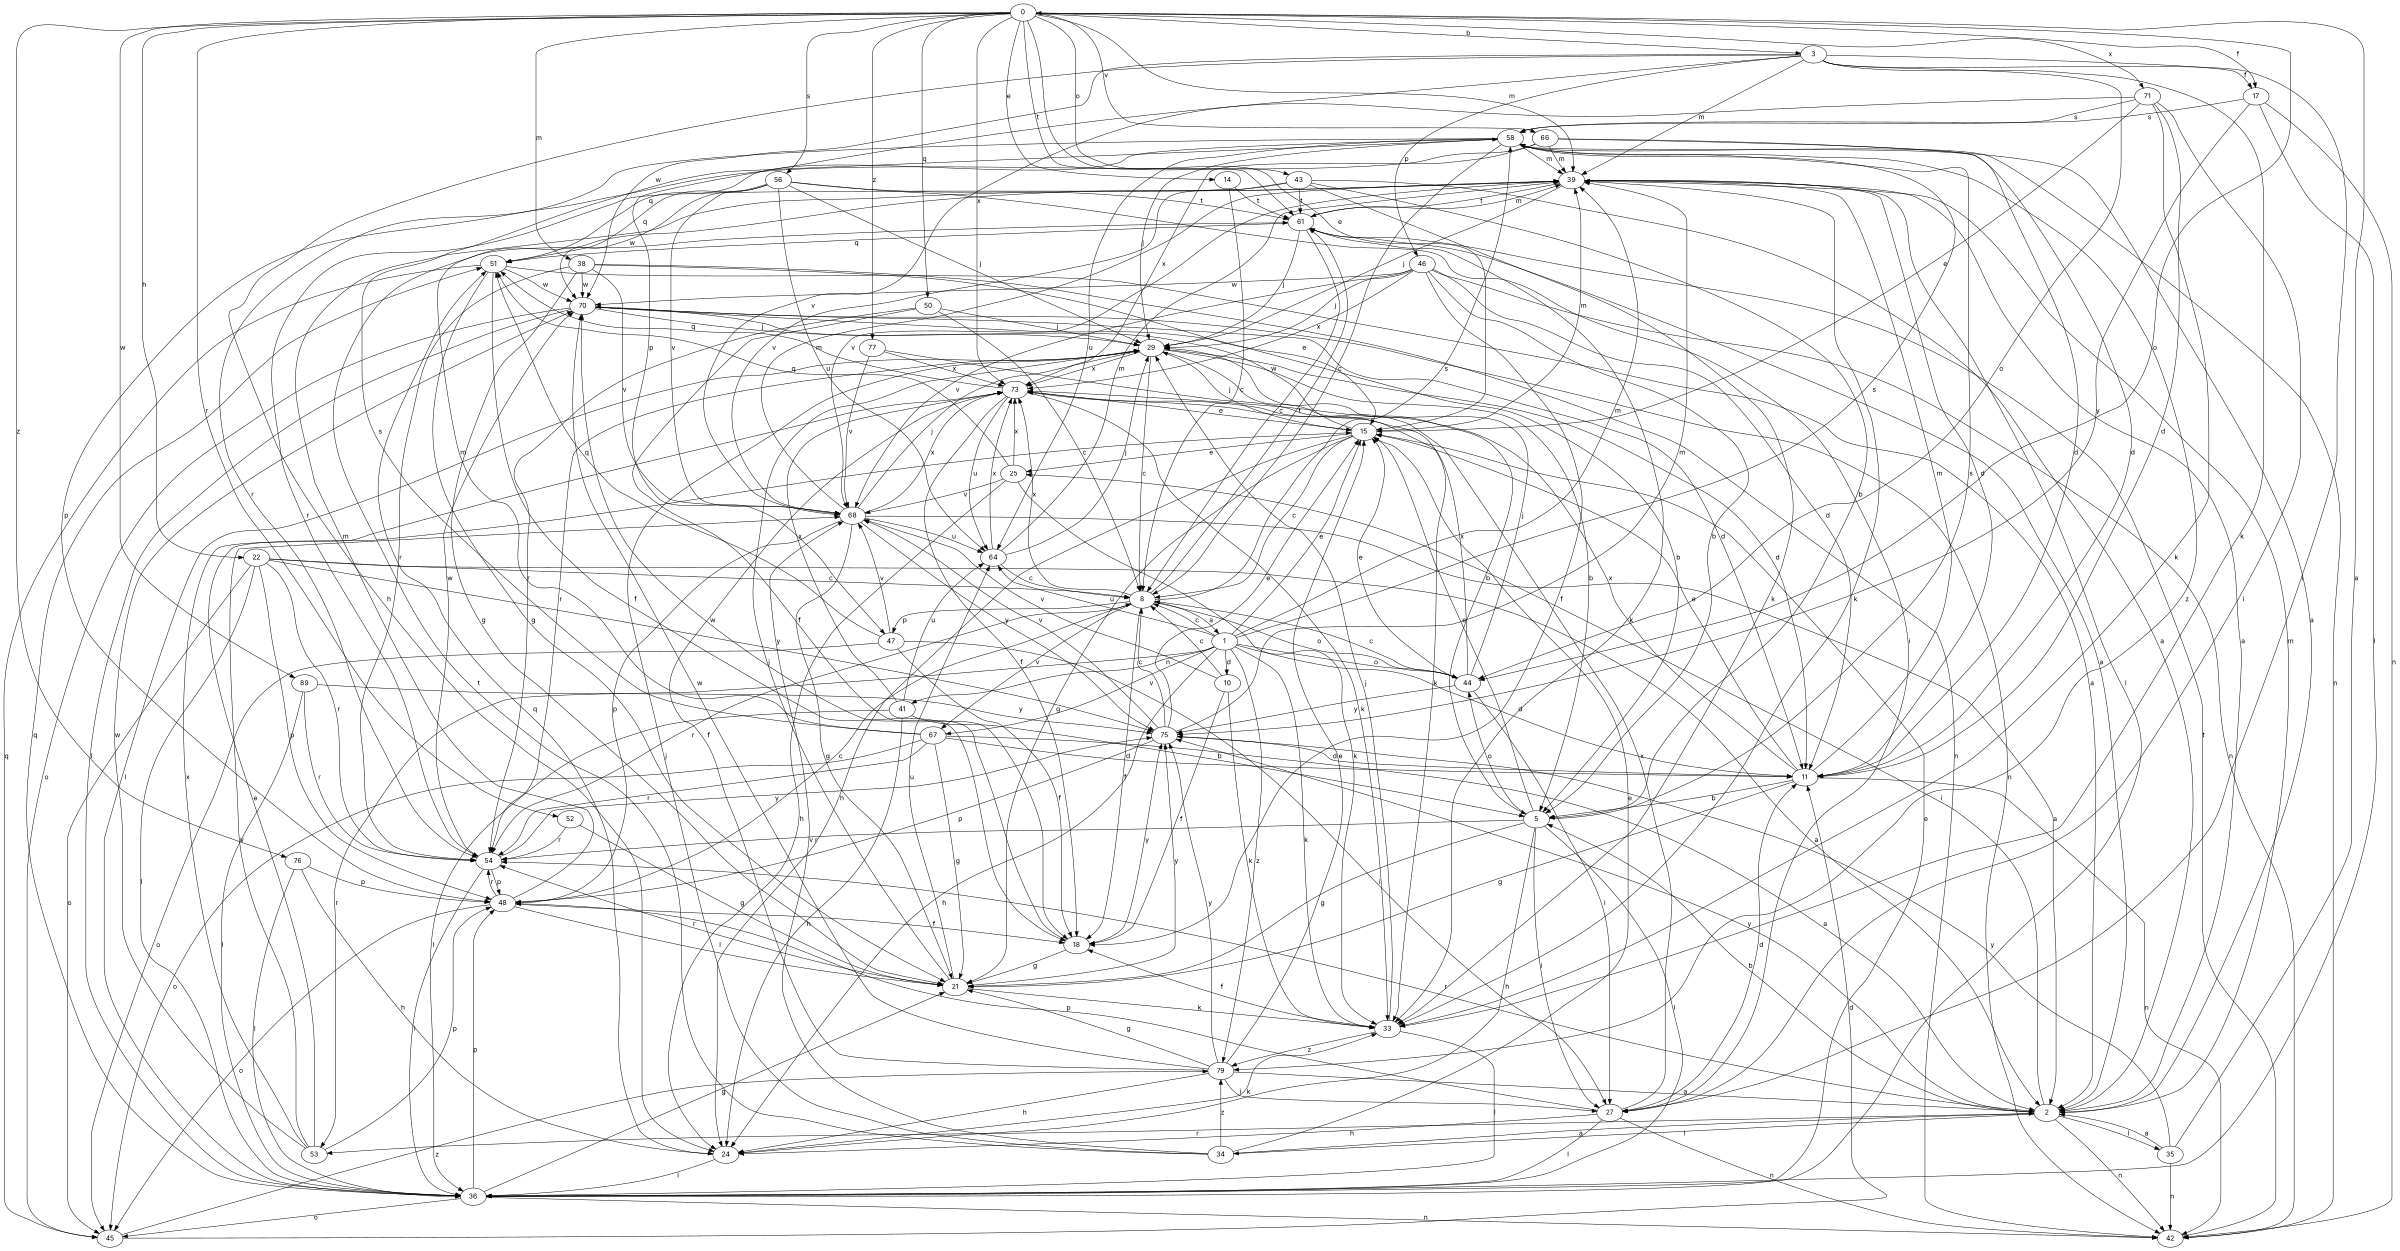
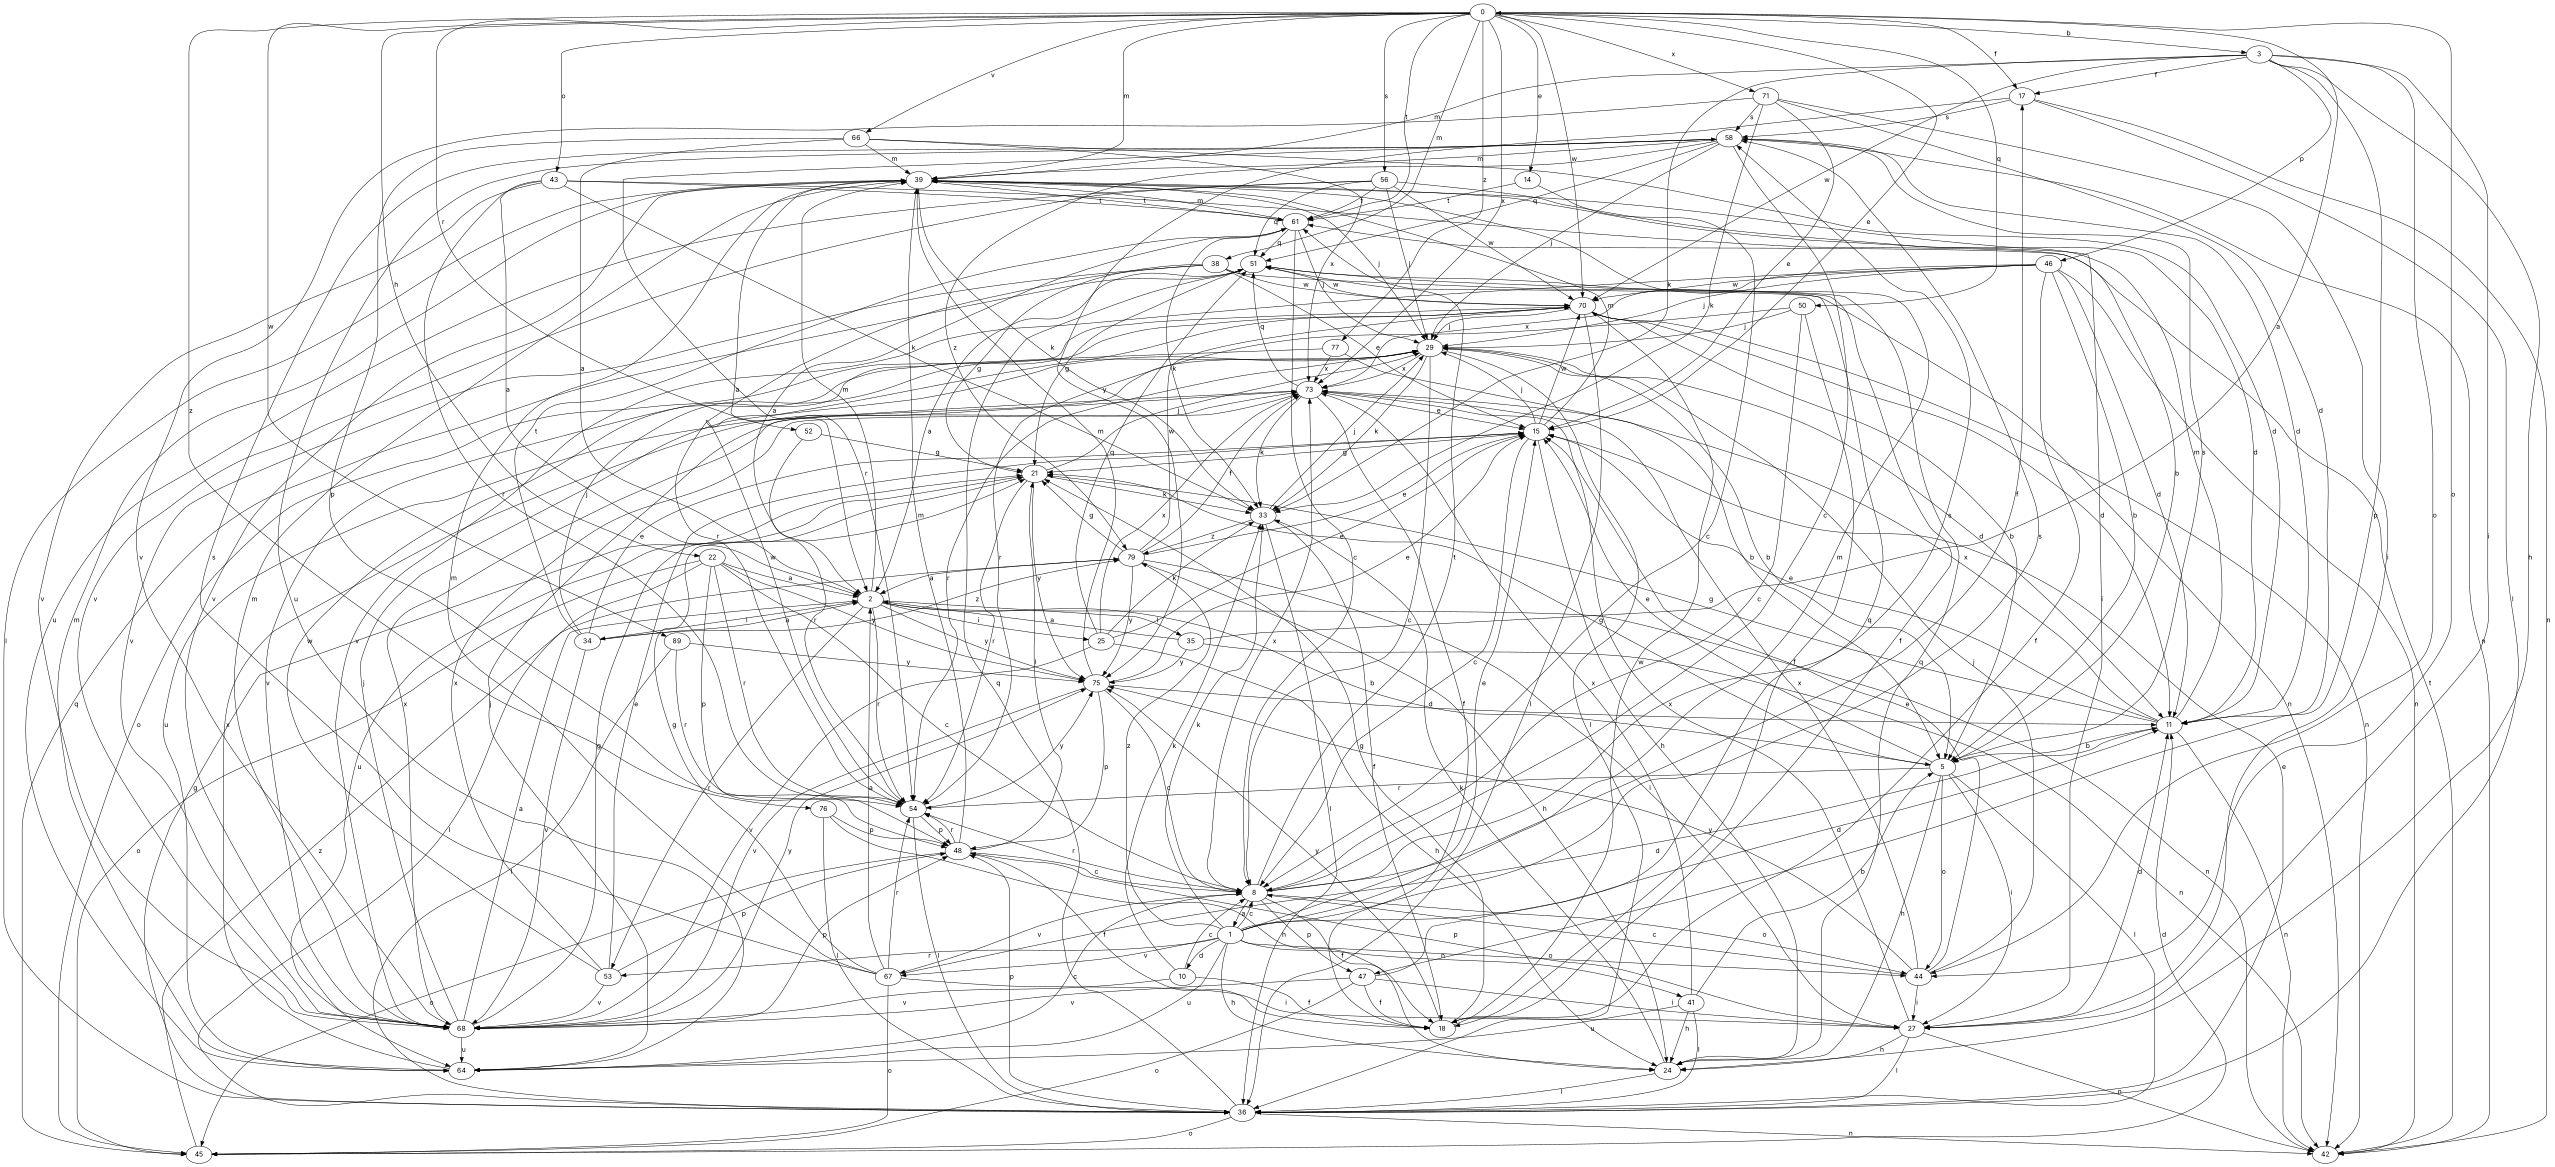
edge "0" -> "70": added, label "w"
edge "15" -> "25": reversed
edge "8" -> "17": added, label "f"
edge "67" -> "27": added, label "i"
